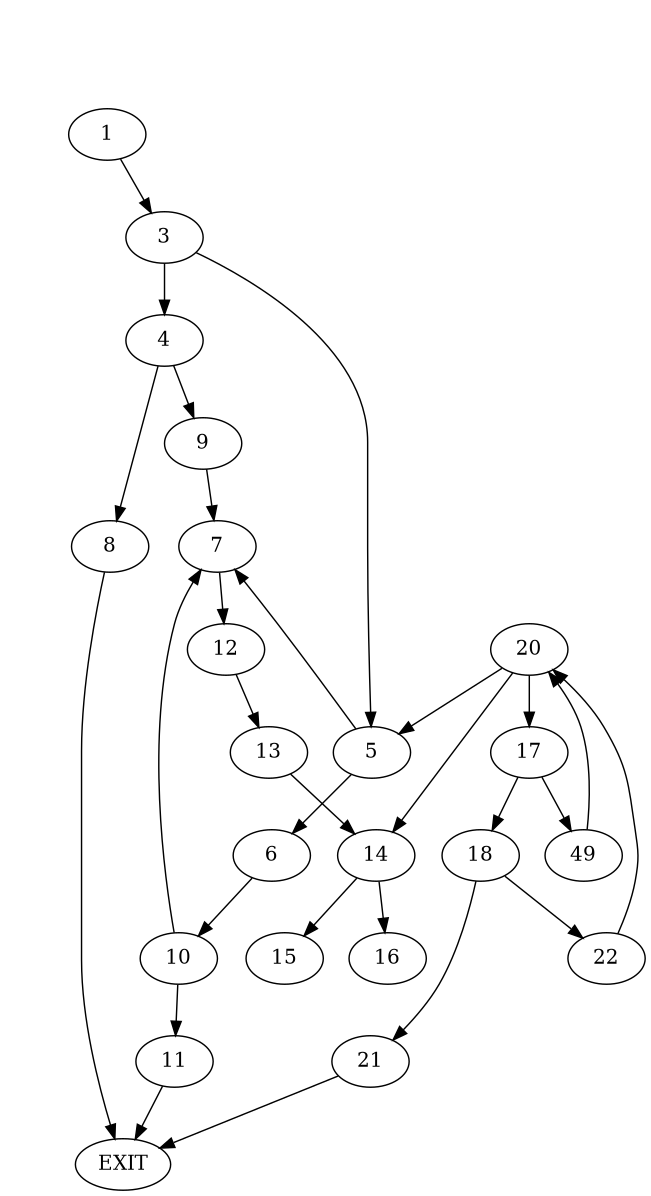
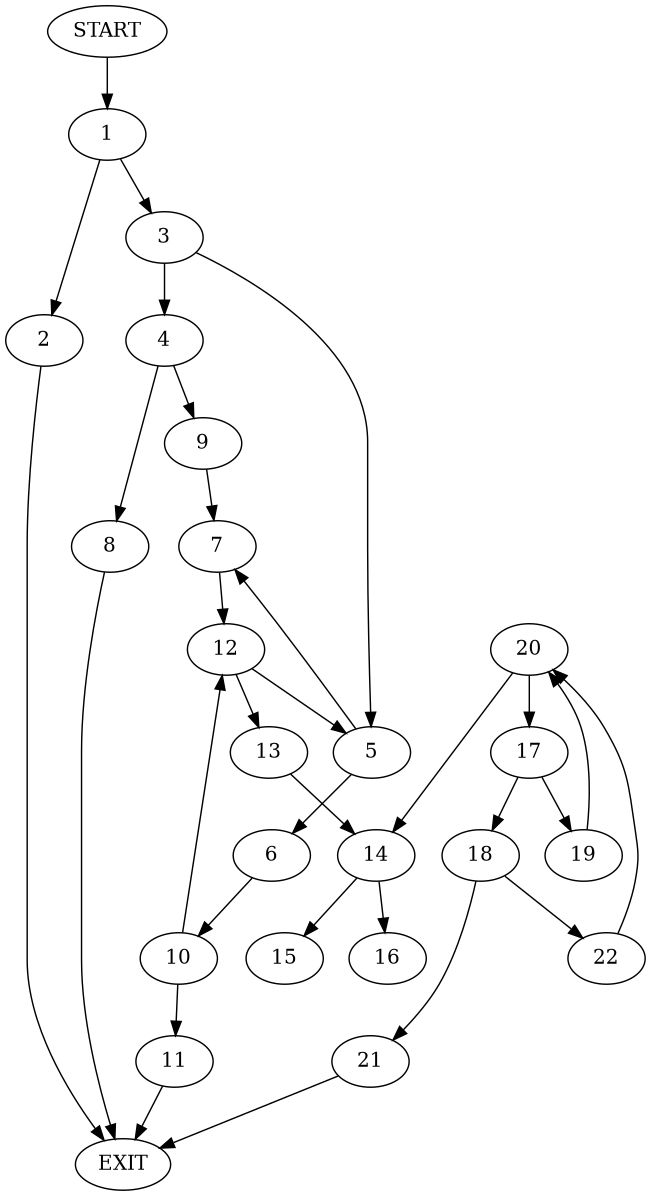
node "START": added
node "2": added
edge "20" -> "5": now "12" -> "5"
edge "10" -> "7": now "10" -> "12"
node "49": label "49" -> "19"
